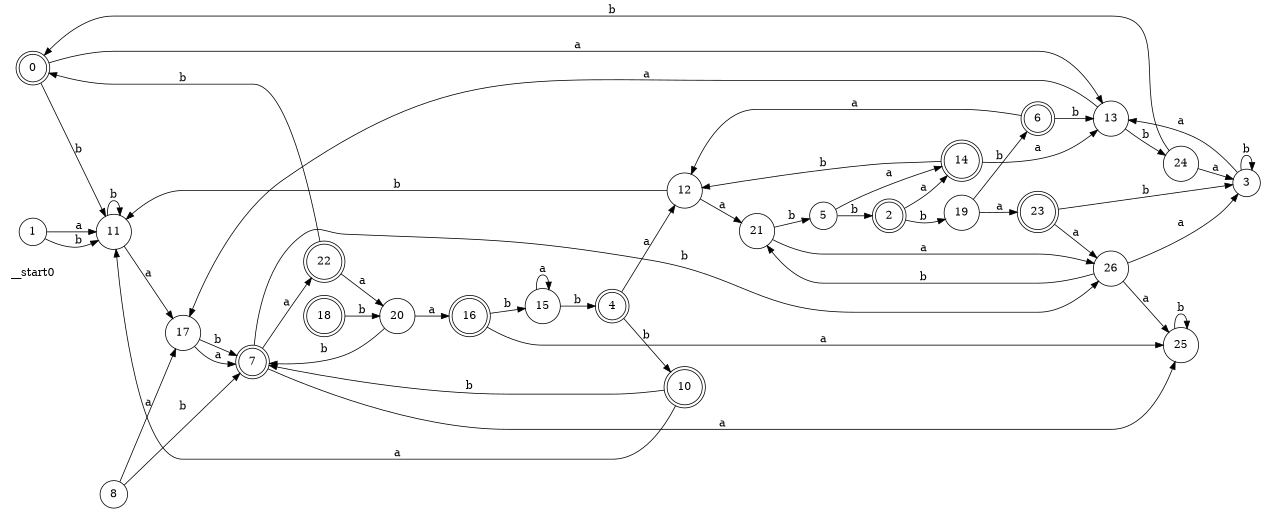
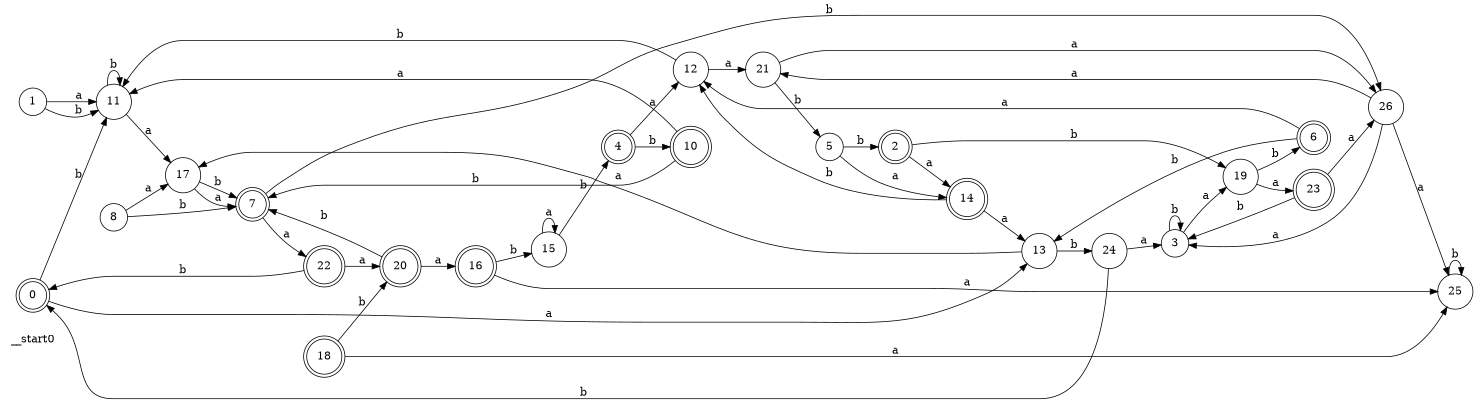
edge "3" -> "13": now "3" -> "19"
edge "26" -> "21": label "b" -> "a"
node "20": shape circle -> doublecircle
edge "7" -> "25": now "18" -> "25"
